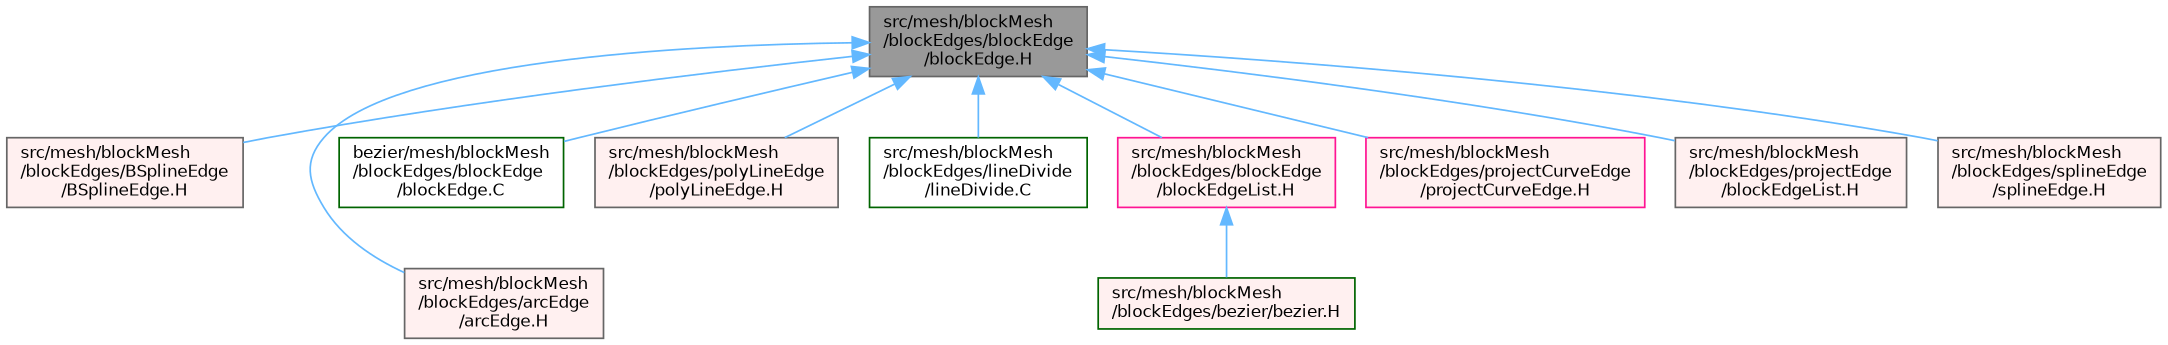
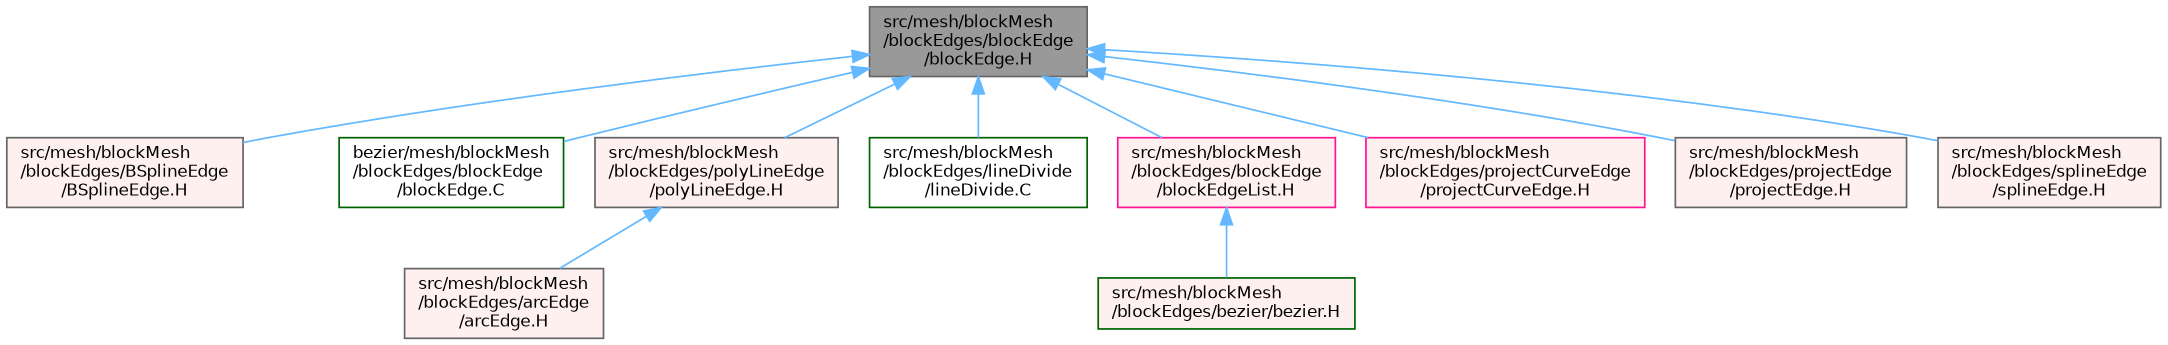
edge "src/mesh/blockMesh /blockEdges/arcEdge /arcEdge.H" -> "src/mesh/blockMesh /blockEdges/blockEdge /blockEdge.H": now "src/mesh/blockMesh /blockEdges/arcEdge /arcEdge.H" -> "src/mesh/blockMesh /blockEdges/polyLineEdge /polyLineEdge.H"
node "src/mesh/blockMesh /blockEdges/projectEdge /blockEdgeList.H": label "src/mesh/blockMesh /blockEdges/projectEdge /blockEdgeList.H" -> "src/mesh/blockMesh /blockEdges/projectEdge /projectEdge.H"
